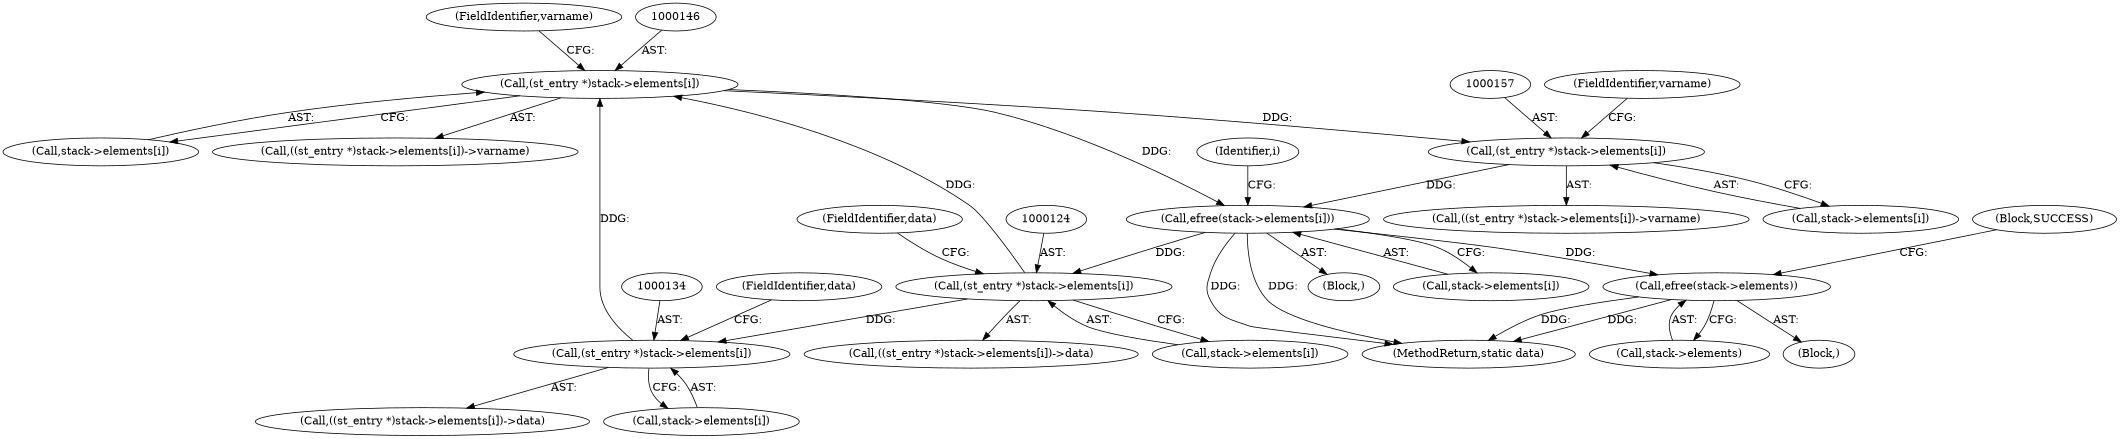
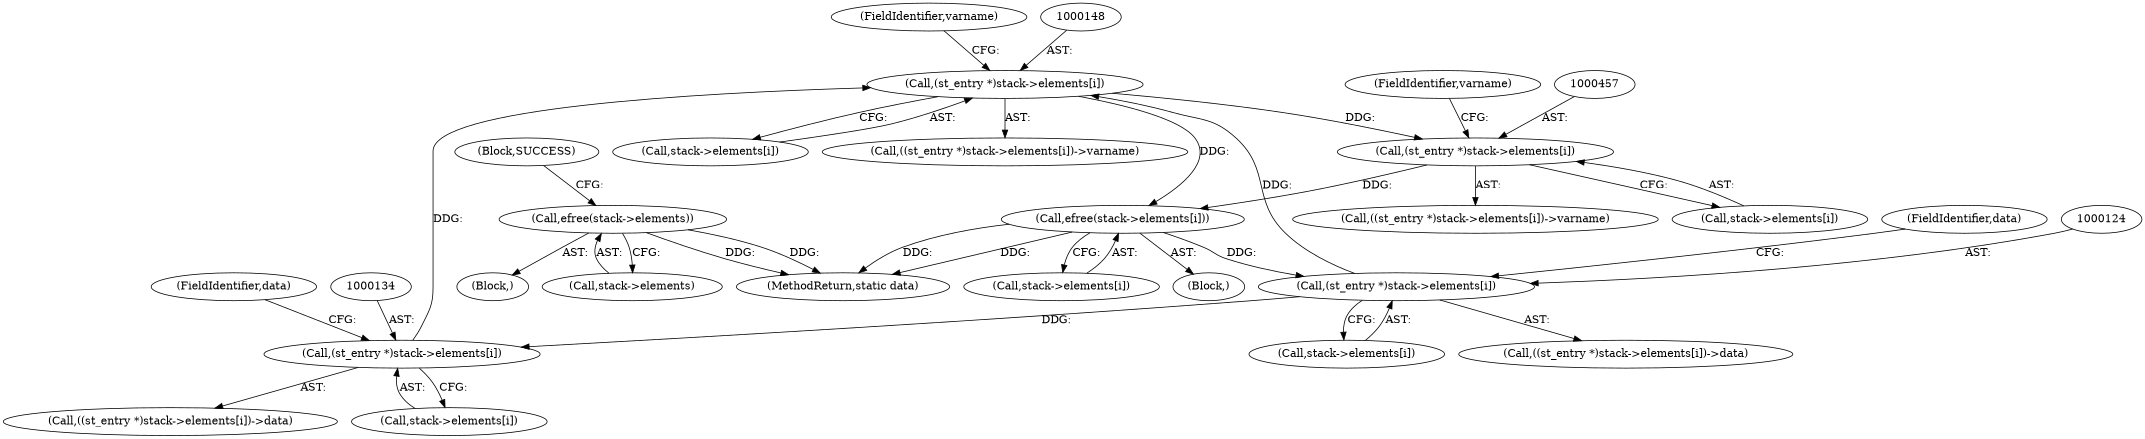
node "1000146": label "1000146" -> "1000148"
node "1000157": label "1000157" -> "1000457"
node "(Identifier,i)": removed
edge "(Call,efree(stack->elements[i]))" -> "(Call,efree(stack->elements))": removed, label "DDG:"
